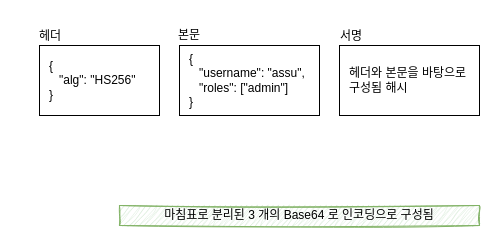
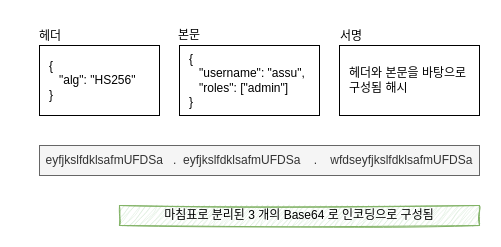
node "eyfjkslfdklsafmUFDSa . eyfjkslfdklsafmUFDSa . wfdseyfjkslfdklsafmUFDSa": added
